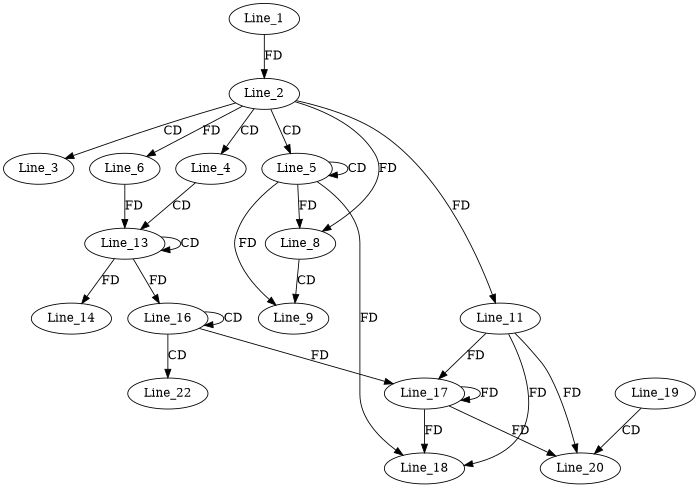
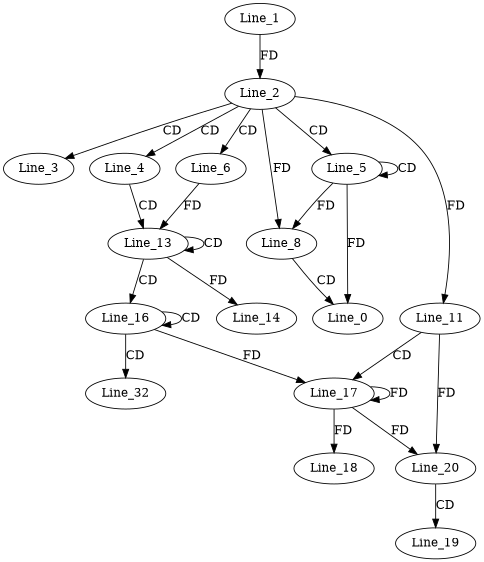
edge "Line_2" -> "Line_6": label "FD" -> "CD"
edge "Line_13" -> "Line_16": label "FD" -> "CD"
edge "Line_5" -> "Line_18": removed, label "FD"
node "Line_9": label "Line_9" -> "Line_0"
edge "Line_11" -> "Line_17": label "FD" -> "CD"
node "Line_22": label "Line_22" -> "Line_32"
edge "Line_11" -> "Line_18": removed, label "FD"
edge "Line_19" -> "Line_20": reversed
